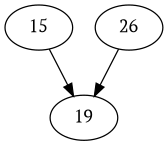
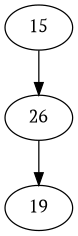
edge "15" -> "19": now "15" -> "26"
